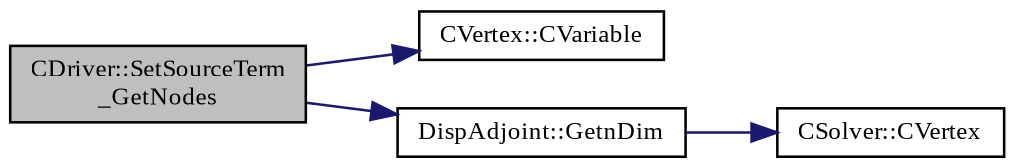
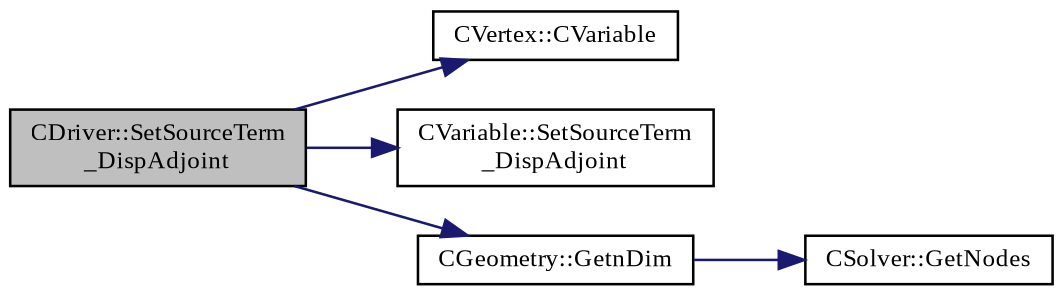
node "CDriver::SetSourceTerm _GetNodes": label "CDriver::SetSourceTerm _GetNodes" -> "CDriver::SetSourceTerm _DispAdjoint"
node "DispAdjoint::GetnDim": label "DispAdjoint::GetnDim" -> "CGeometry::GetnDim"
node "CSolver::CVertex": label "CSolver::CVertex" -> "CSolver::GetNodes"
node "CVariable::SetSourceTerm _DispAdjoint": added
